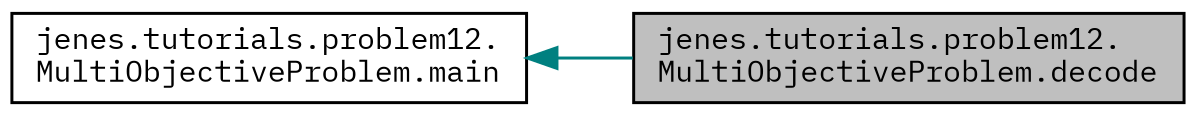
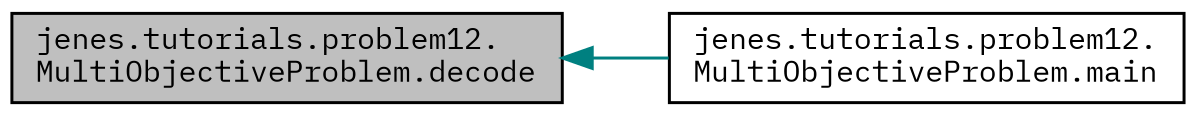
edge "jenes.tutorials.problem12. MultiObjectiveProblem.decode" -> "jenes.tutorials.problem12. MultiObjectiveProblem.main": reversed
